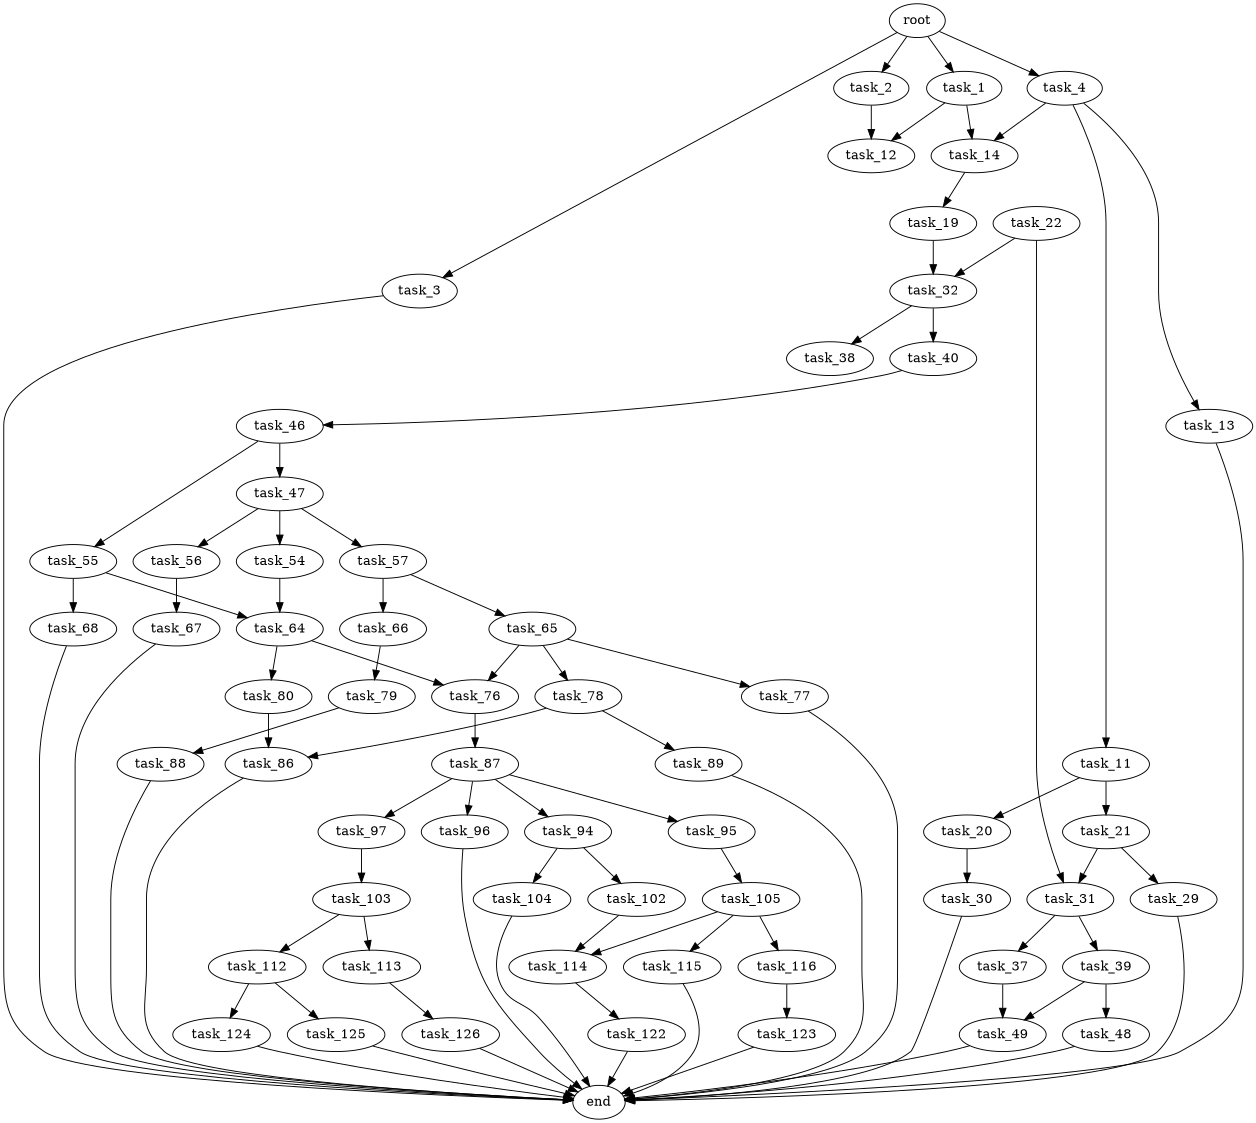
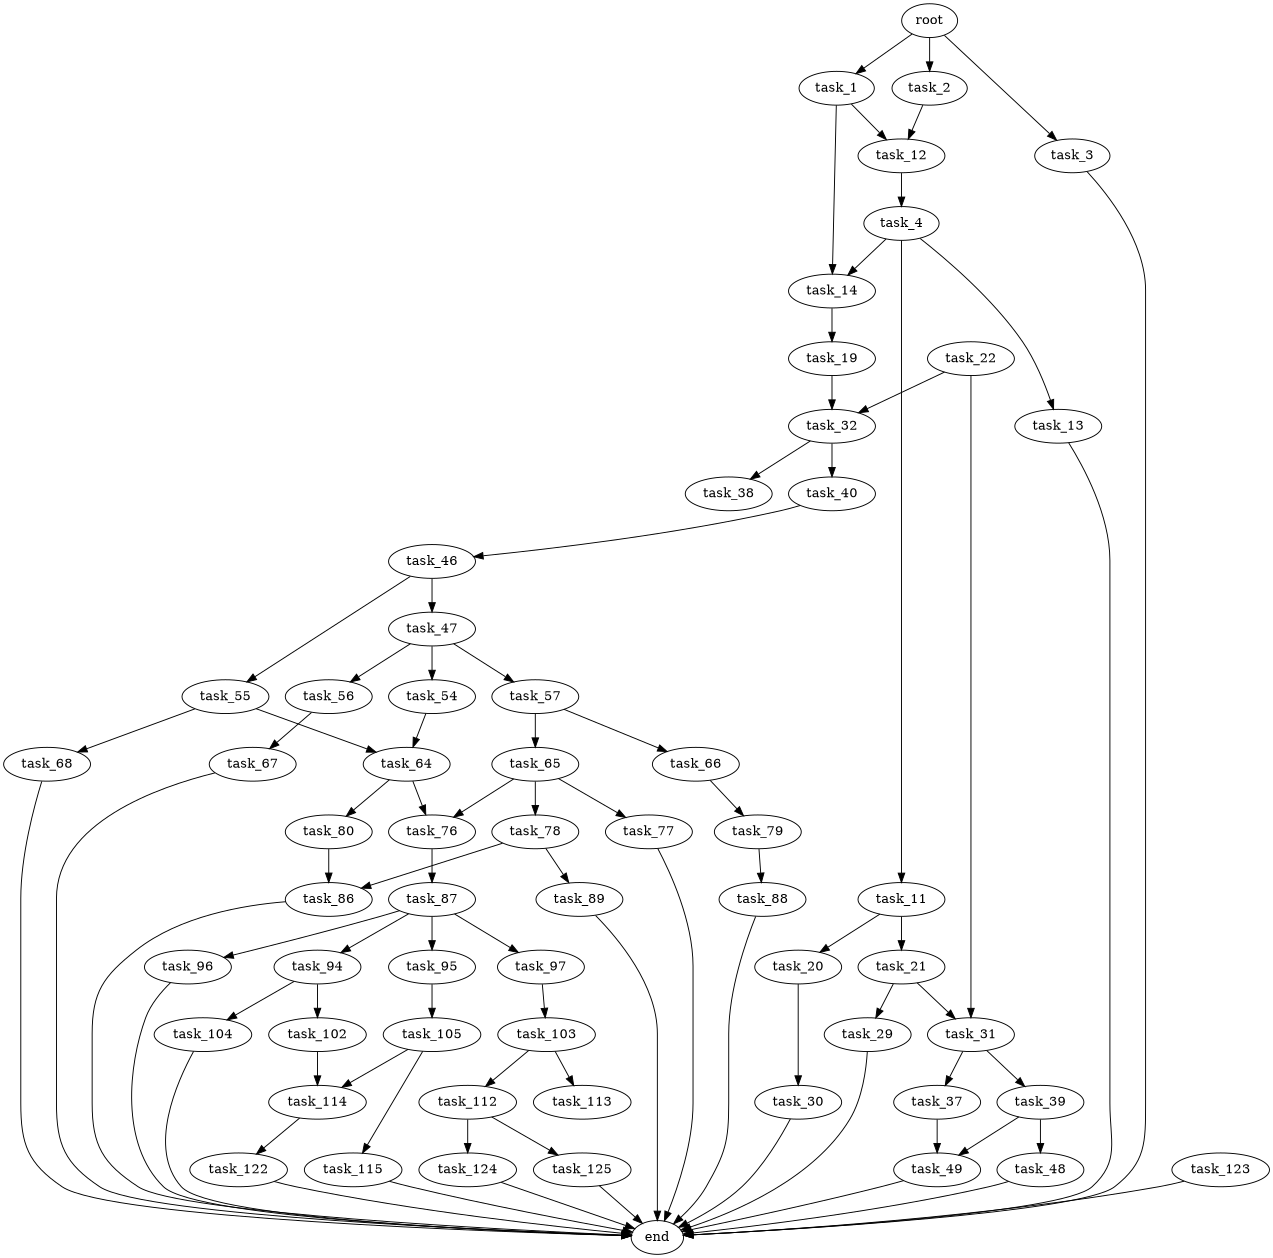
edge "root" -> "task_4": now "task_12" -> "task_4"
node "task_116": removed
node "task_126": removed
